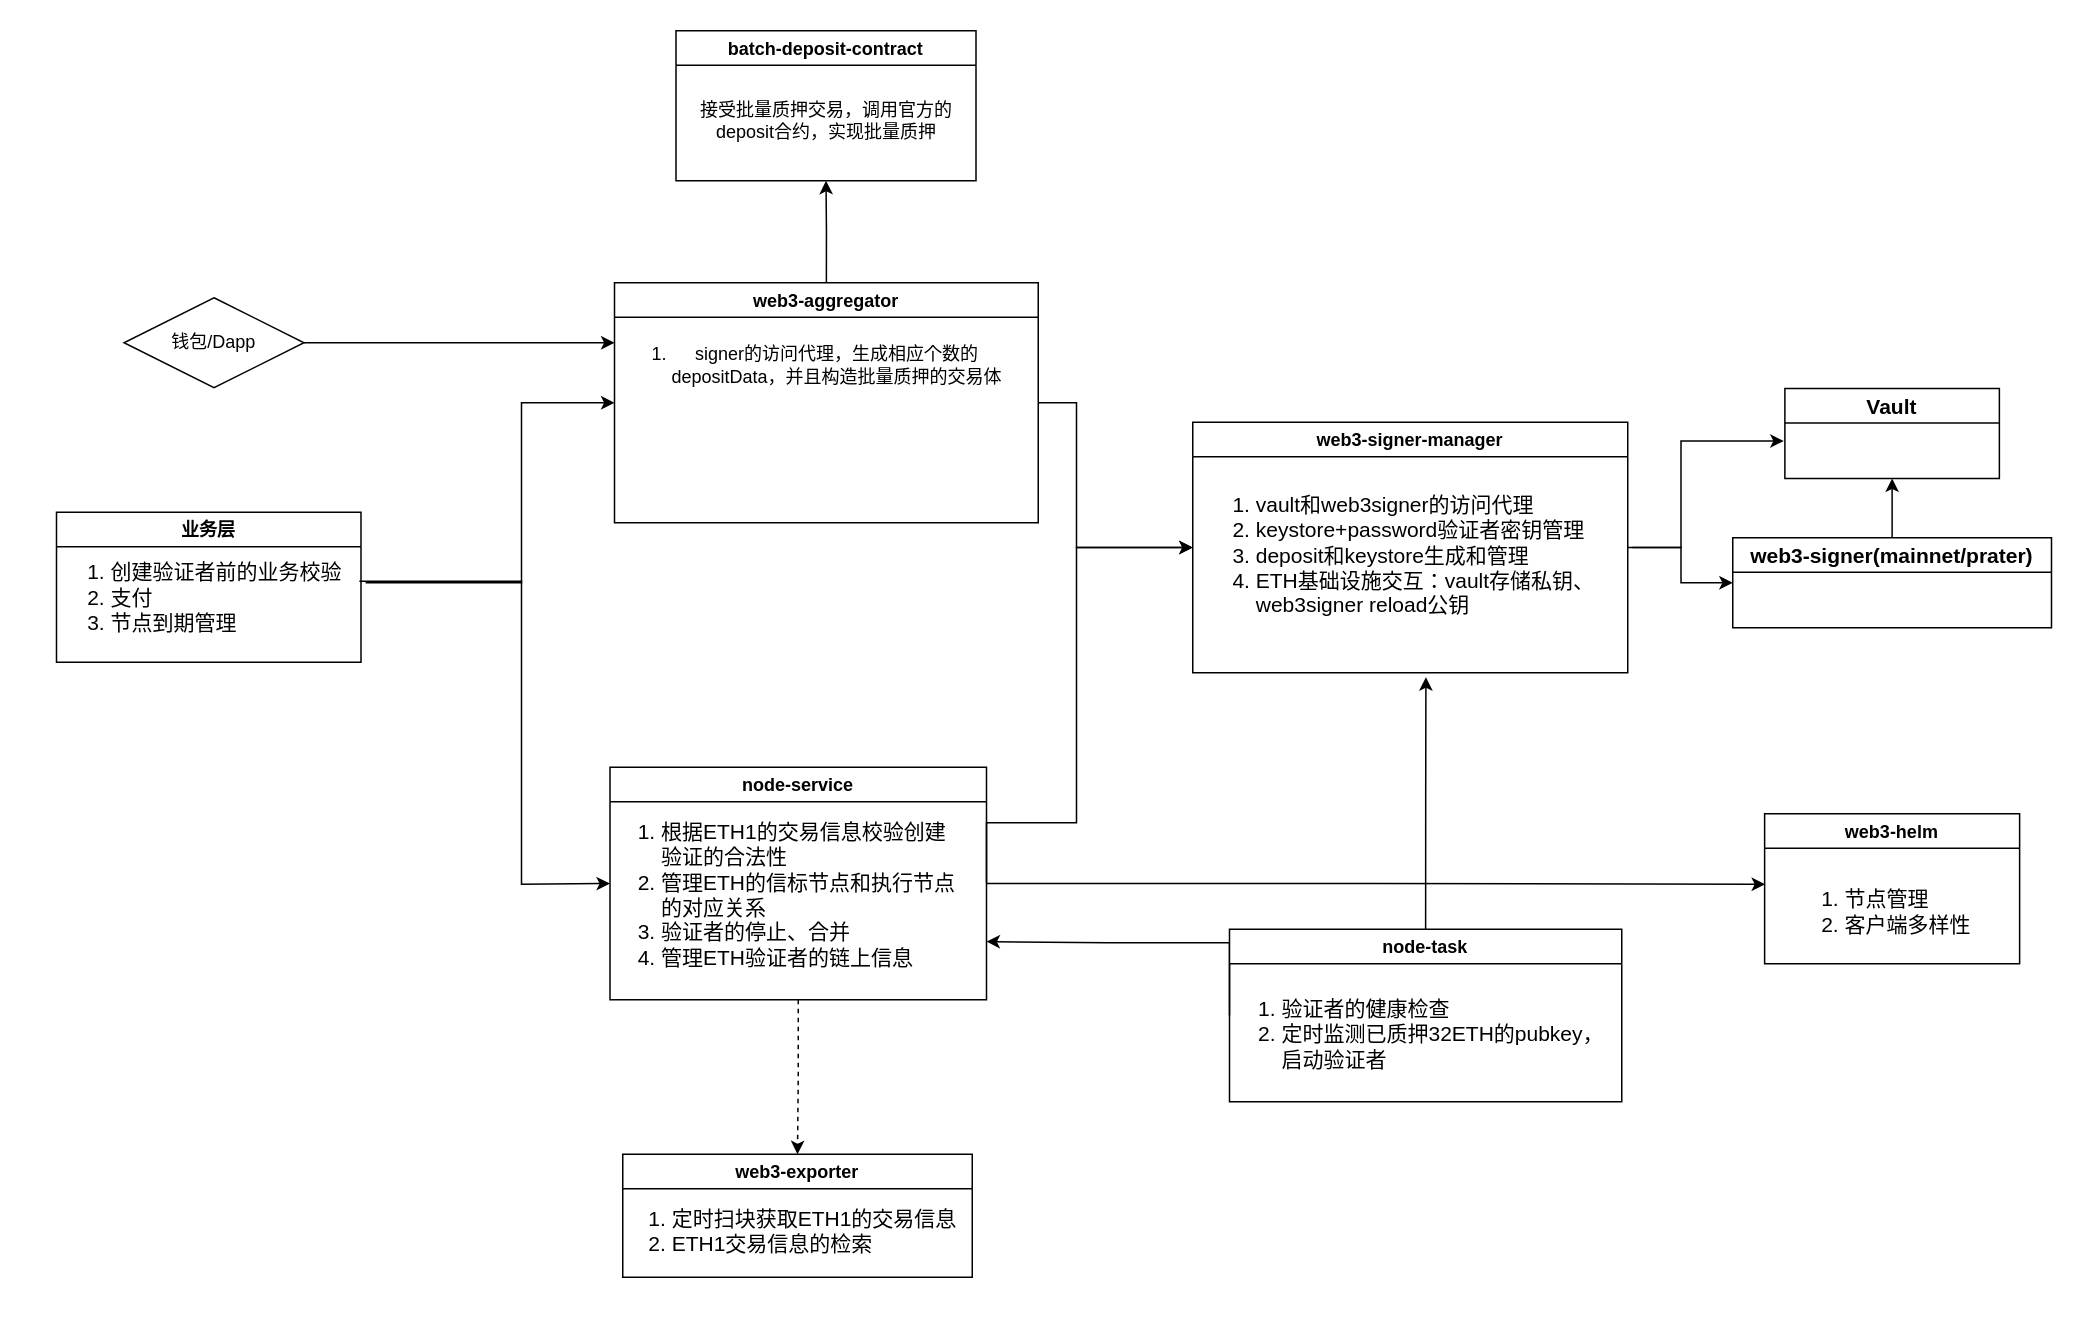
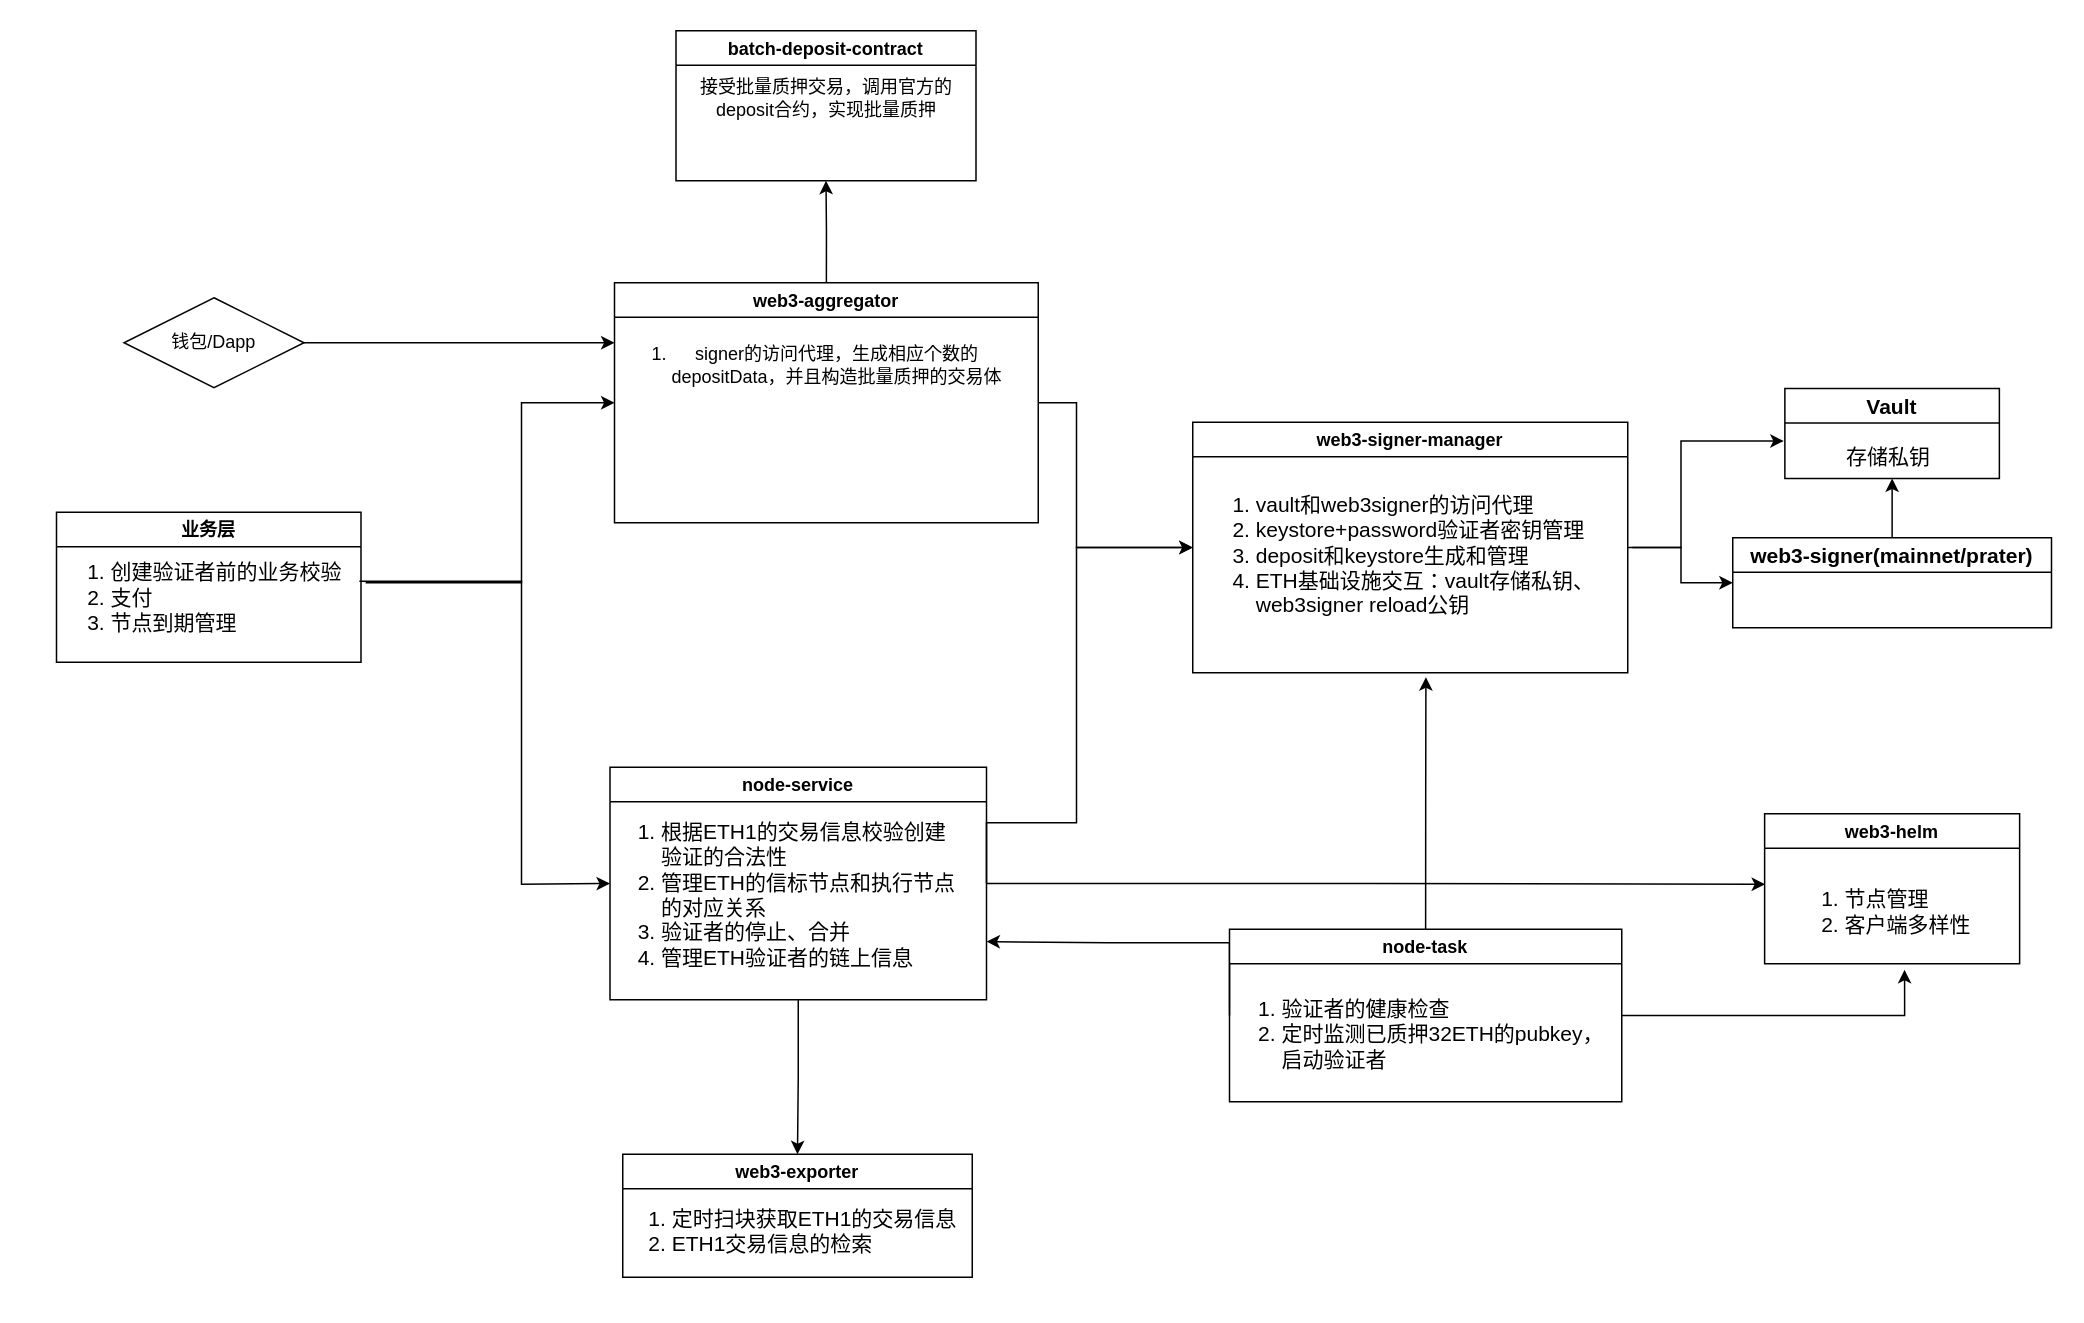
node "接受批量质押交易，调用官方的 deposit合约，实现批量质押": moved (826, 121) -> (826, 98)
node "存储私钥": added
edge "node-task" -> "节点管理 客户端多样性": added
edge "node-service" -> "web3-exporter": style dashed -> solid
